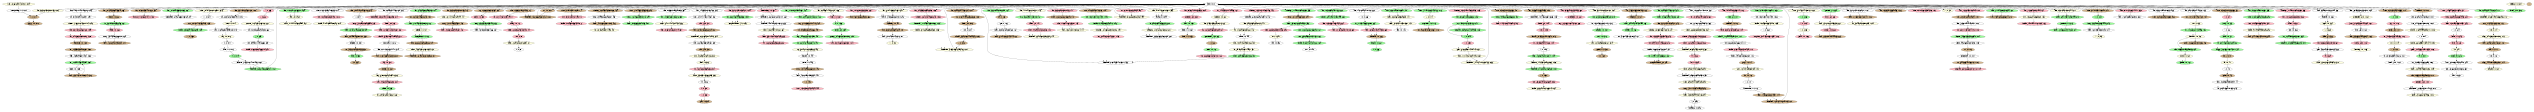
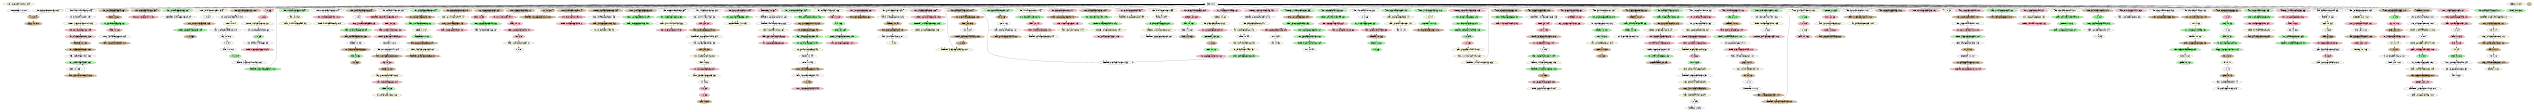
edge "('to', 7.4203177513848786, 1247)" -> "('!', 0, 1249)": now "('to', 7.4203177513848786, 1247)" -> "('congrats', -5.3987062441299543, 1248)"
edge "('dinosaur', 1.0, 757)" -> "('the', 0.28552210956902258, 759)": now "('good', -13.666033100000806, 758)" -> "('the', 0.28552210956902258, 759)"
node "('ltt', 1.0, 589)": fillcolor lightpink -> palegreen
